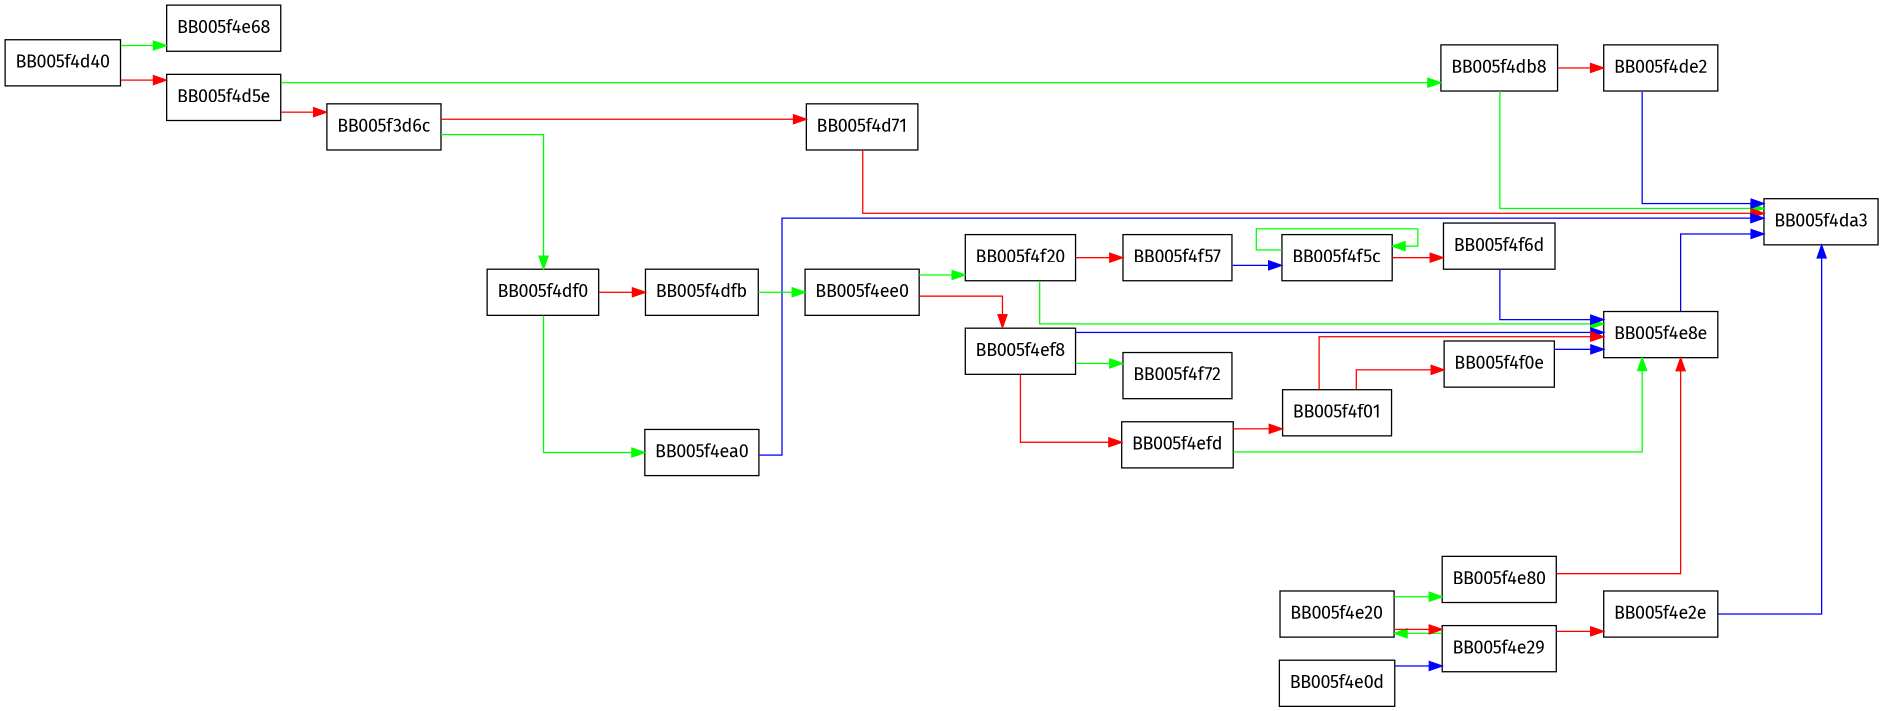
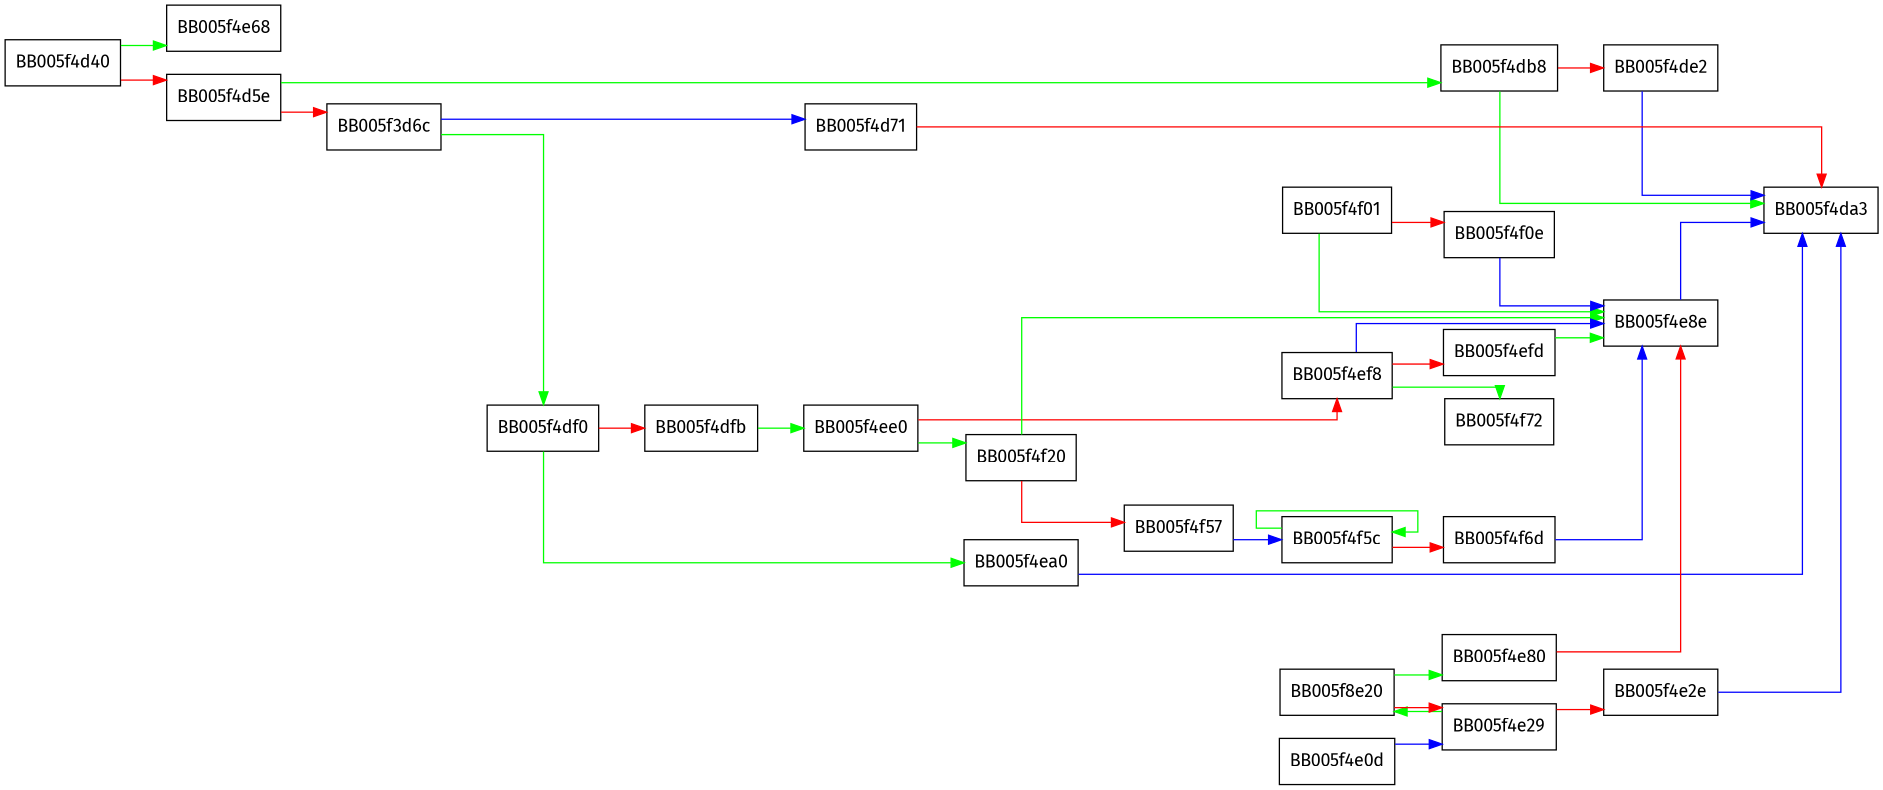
edge "BB005f3d6c" -> "BB005f4d71": color red -> blue
edge "BB005f4f01" -> "BB005f4e8e": color red -> green
edge "BB005f4efd" -> "BB005f4f01": removed
node "BB005f4e20": label "BB005f4e20" -> "BB005f8e20"
